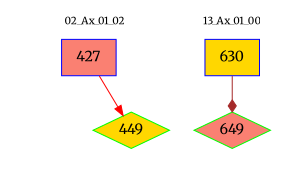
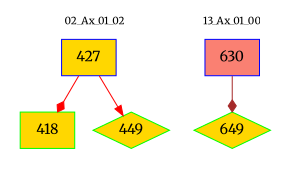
node "427": fillcolor salmon -> gold
node "630": fillcolor gold -> salmon
node "418": added
node "649": fillcolor salmon -> gold
